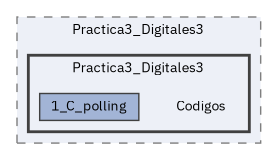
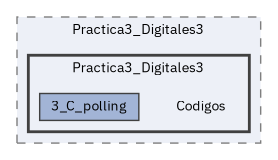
node "1_C_polling": label "1_C_polling" -> "3_C_polling"
